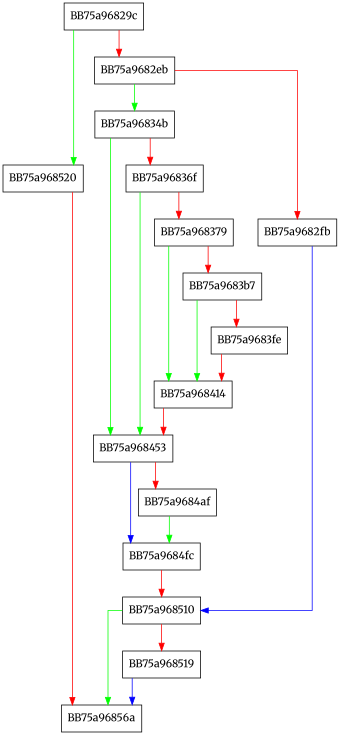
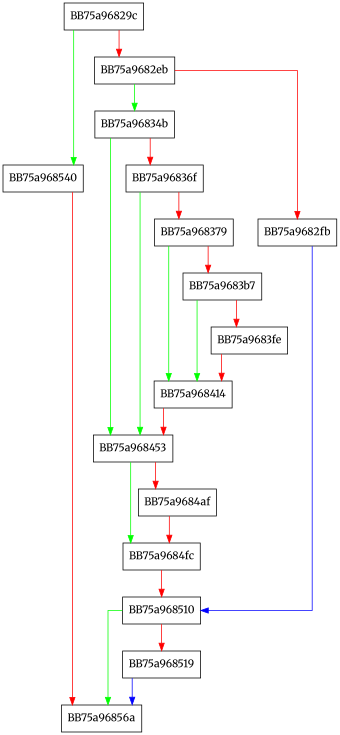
node "BB75a968520": label "BB75a968520" -> "BB75a968540"
edge "BB75a968453" -> "BB75a9684fc": color blue -> green
edge "BB75a9684af" -> "BB75a9684fc": color green -> red
